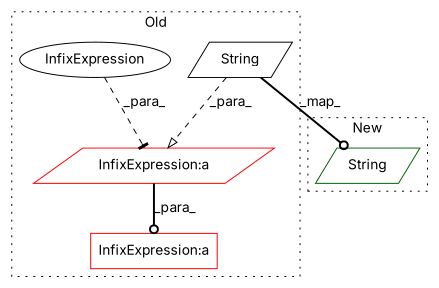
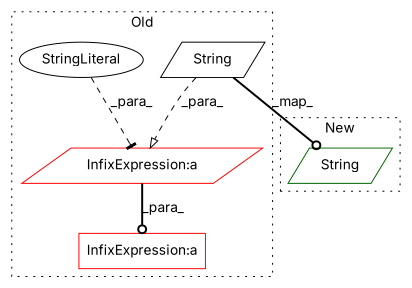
node "InfixExpression": label "InfixExpression" -> "StringLiteral"
